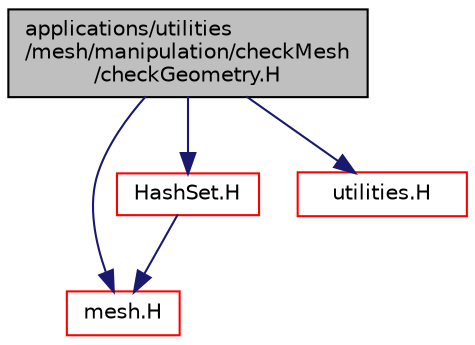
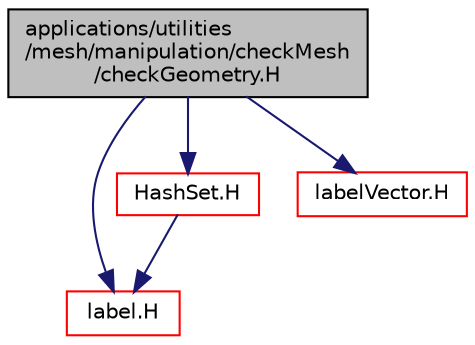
node "utilities.H": label "utilities.H" -> "labelVector.H"
node "mesh.H": label "mesh.H" -> "label.H"
